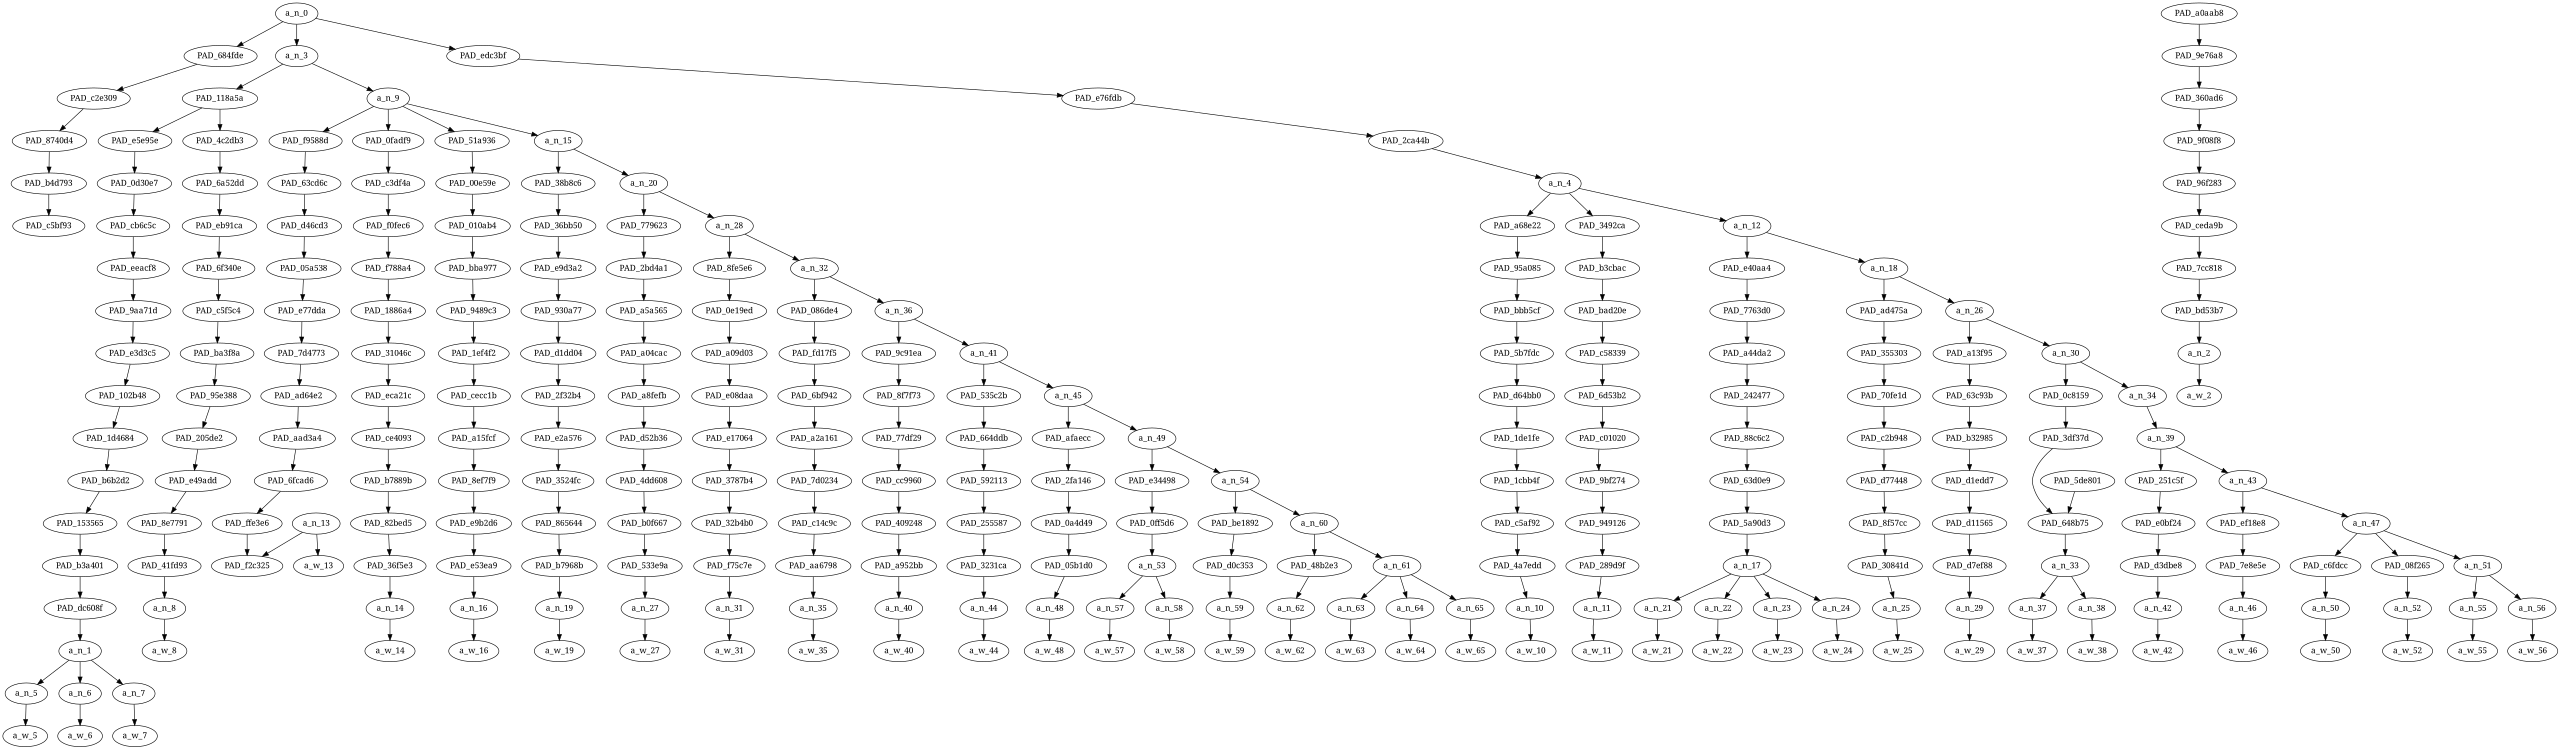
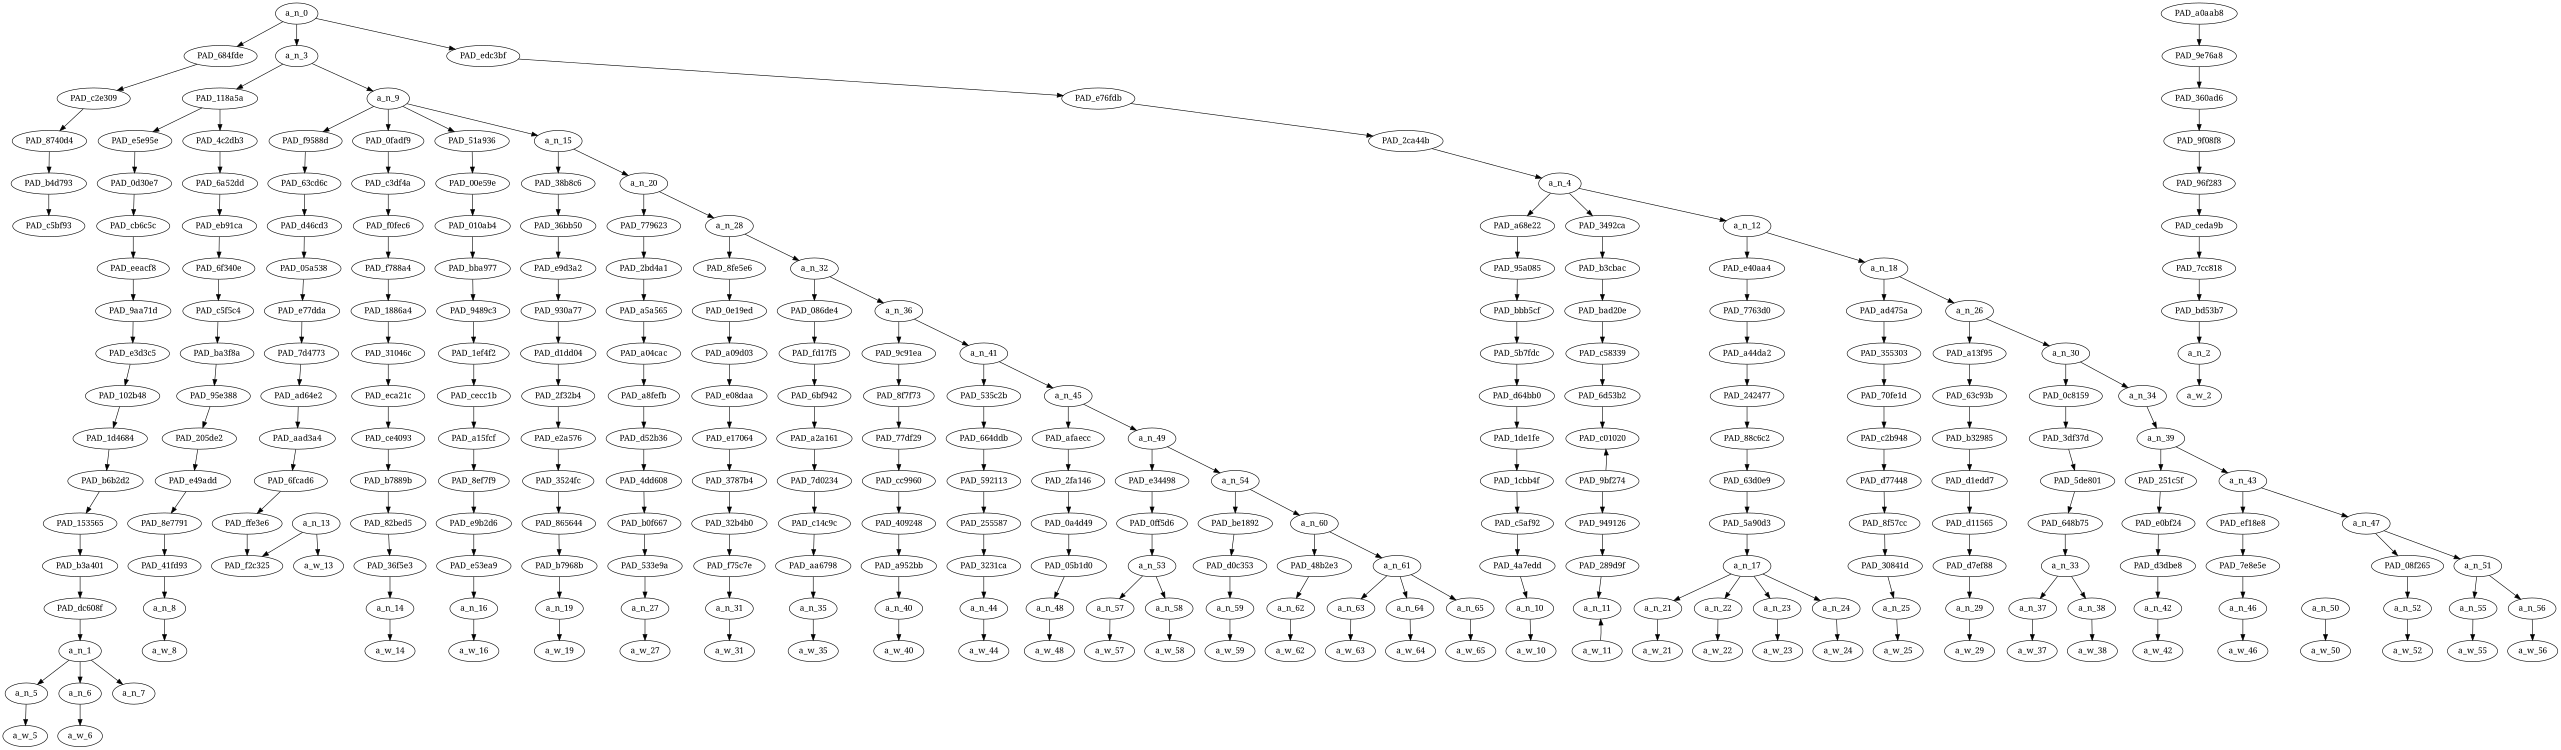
edge "PAD_c01020" -> "PAD_9bf274": reversed
edge "PAD_3df37d" -> "PAD_648b75": now "PAD_3df37d" -> "PAD_5de801"
node "PAD_c6fdcc": removed
edge "a_n_11" -> "a_w_11": reversed
node "a_w_7": removed
